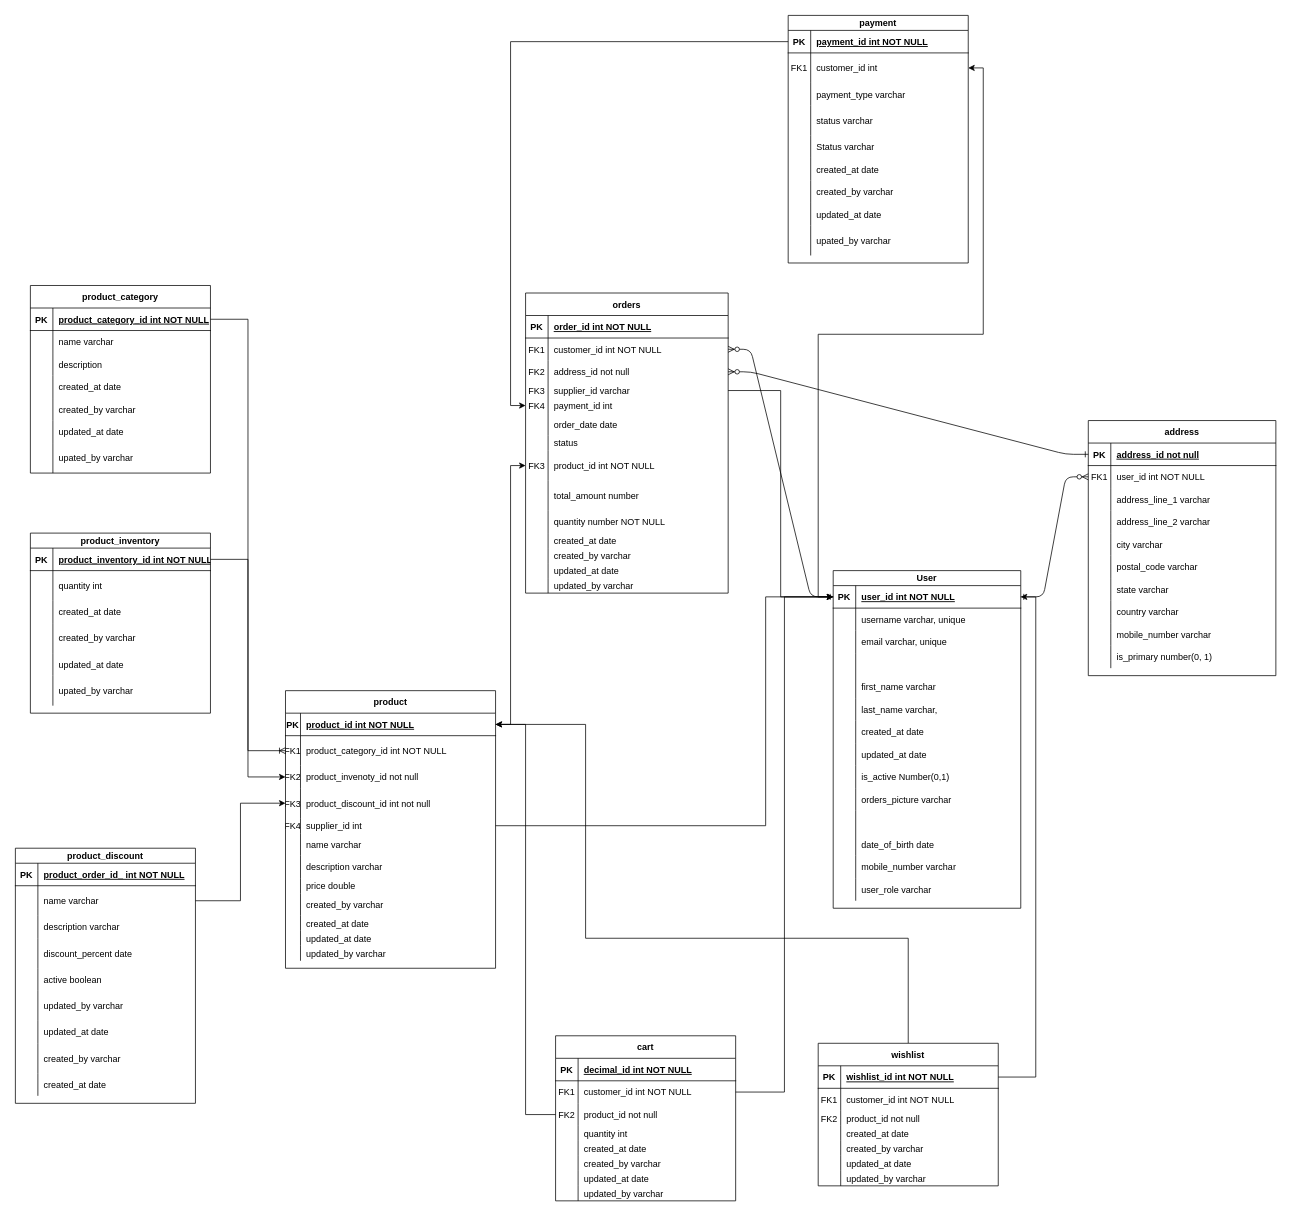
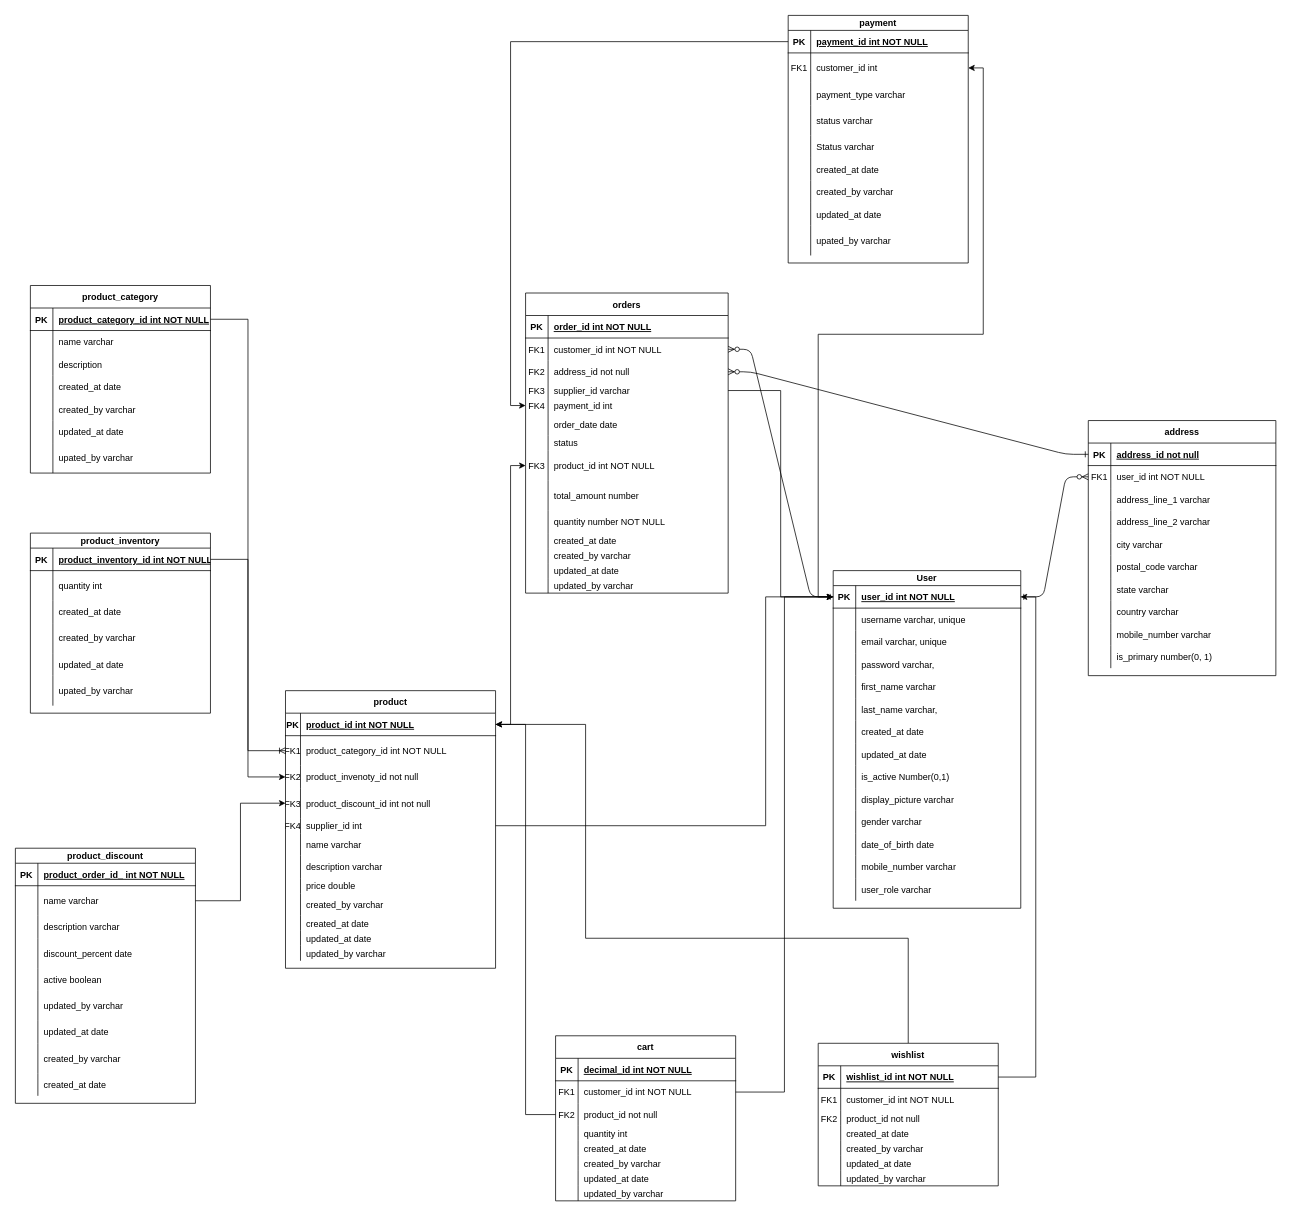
node "password varchar,": added
node "orders_picture varchar": label "orders_picture varchar" -> "display_picture varchar"
node "gender varchar": added
